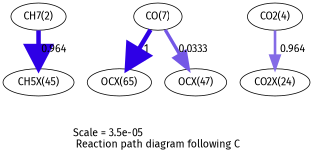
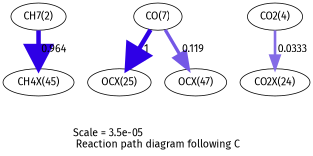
edge "CO(7)" -> "OCX(47)": label " 0.0333" -> " 0.119"
edge "CO2(4)" -> "CO2X(24)": label " 0.964" -> " 0.0333"
node "CH5X(45)": label "CH5X(45)" -> "CH4X(45)"
node "OCX(65)": label "OCX(65)" -> "OCX(25)"
